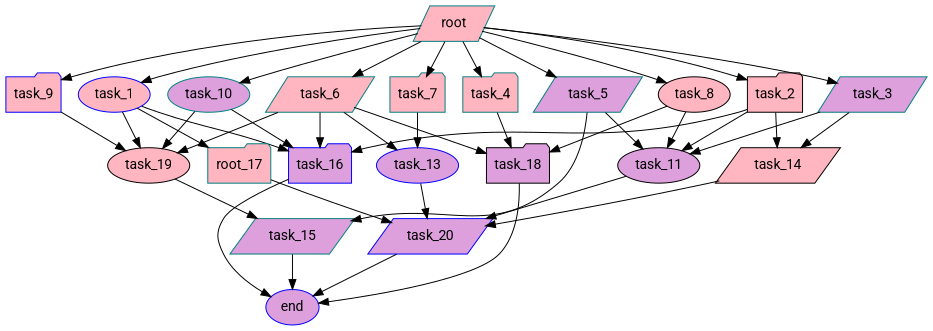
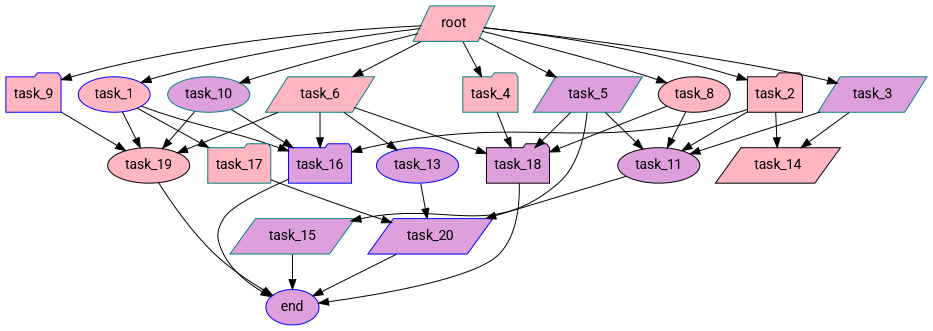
node "task_7": removed
edge "task_5" -> "task_18": added
node "root_17": label "root_17" -> "task_17"
edge "task_19" -> "task_15": now "task_19" -> "end"
edge "task_14" -> "task_20": removed
